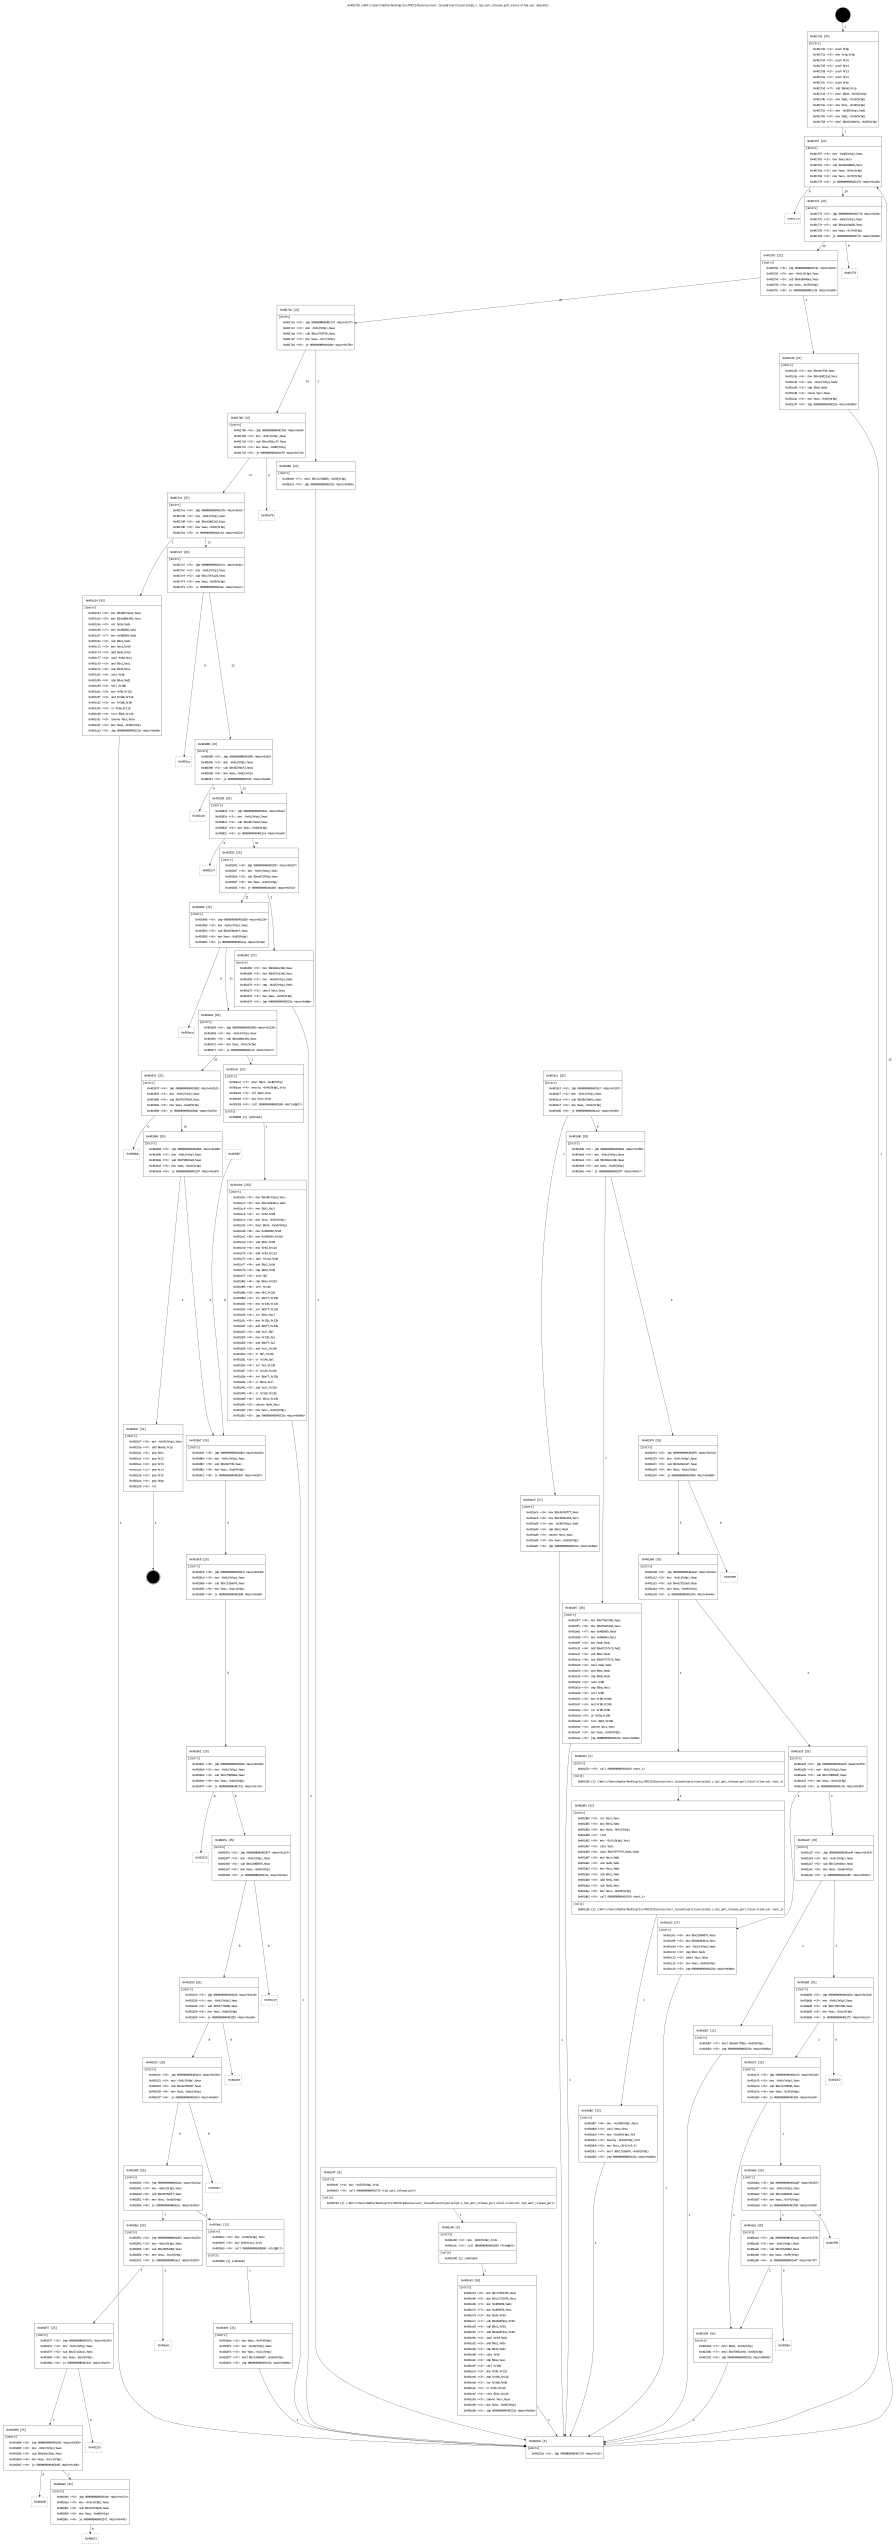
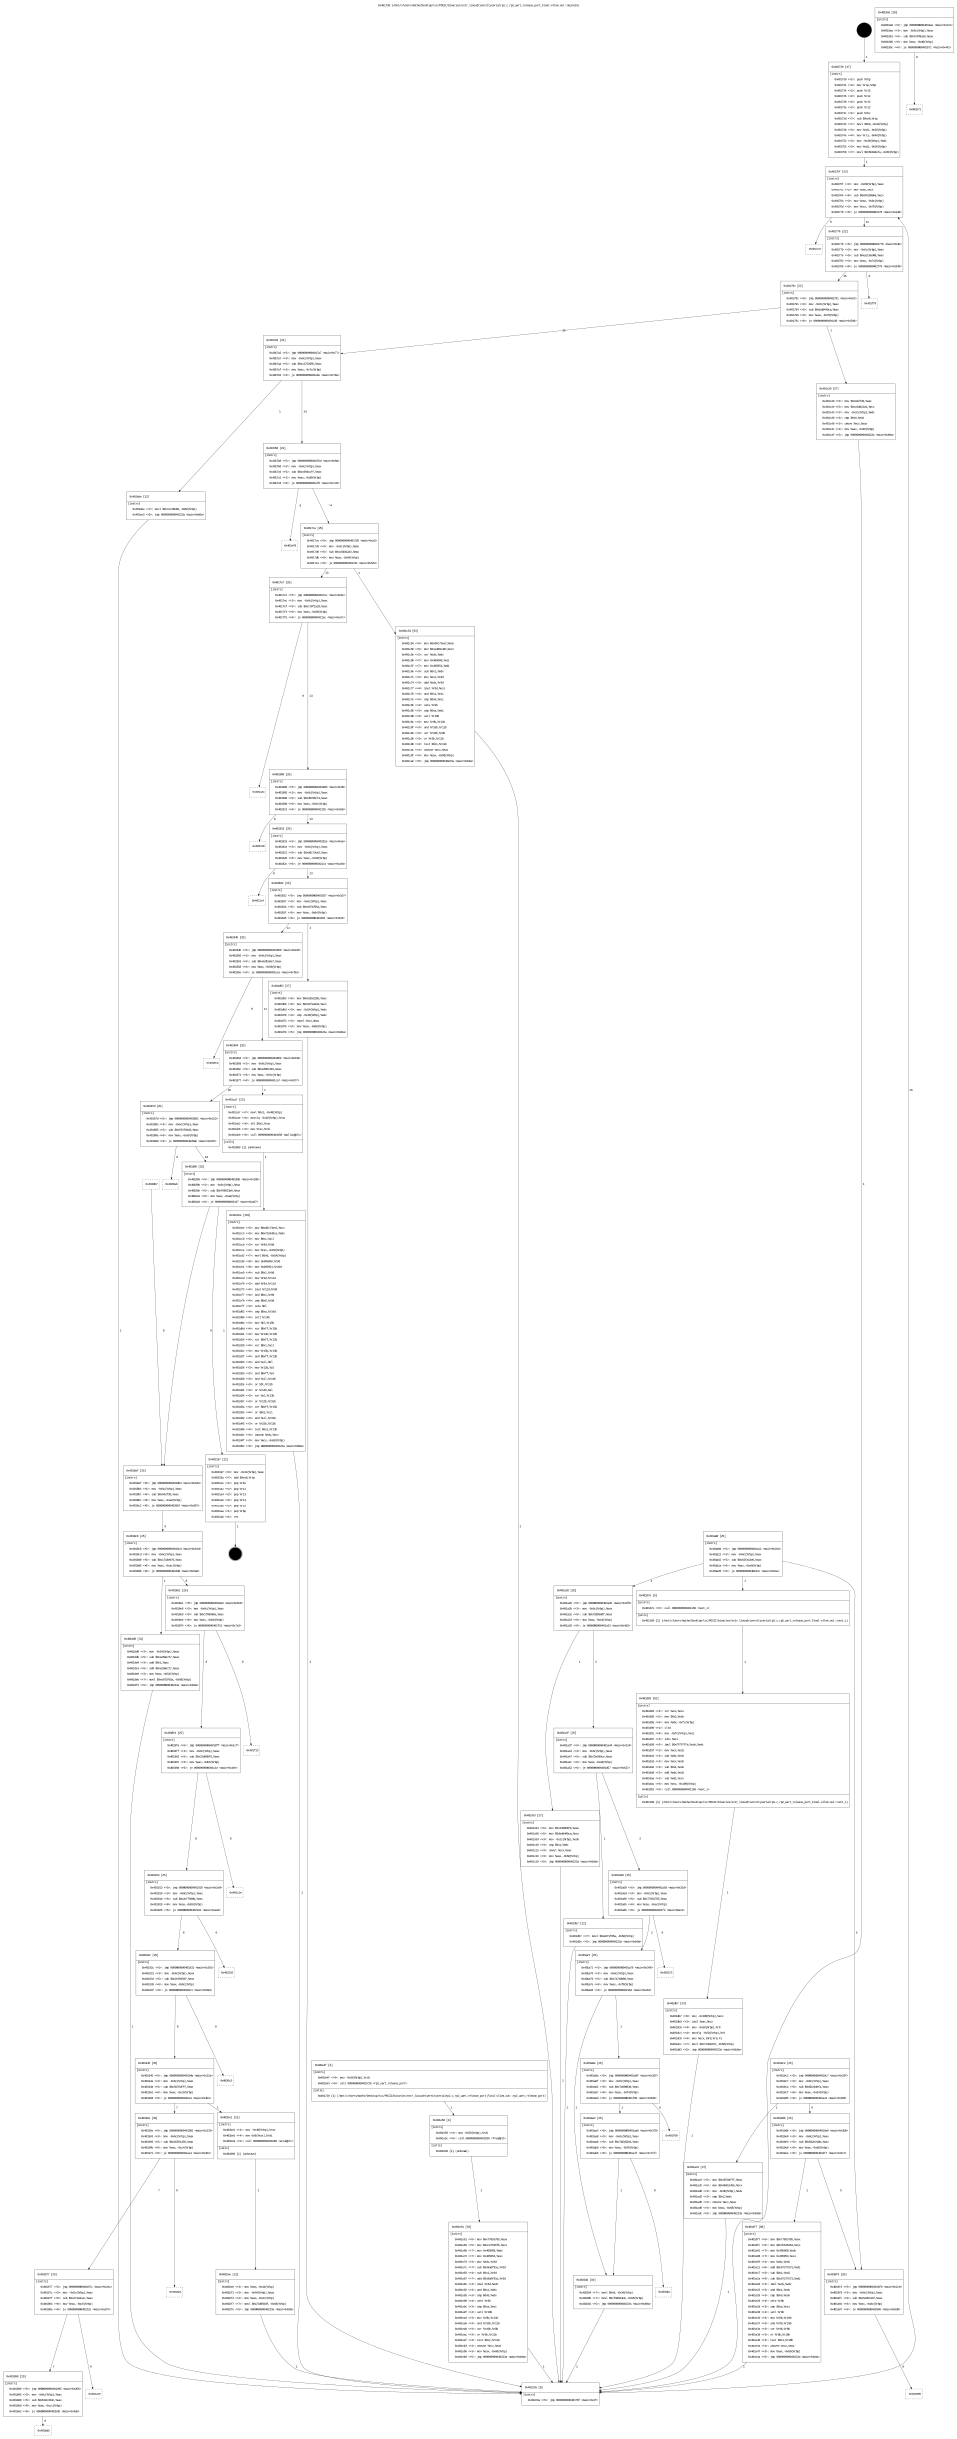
edge "0x4019f4 [25]" -> "0x401a0d [25]": reversed
node "0x401dd8 [31]": added
edge "0x401990 [25]" -> "0x4019a9 [25]": removed, label "7"
